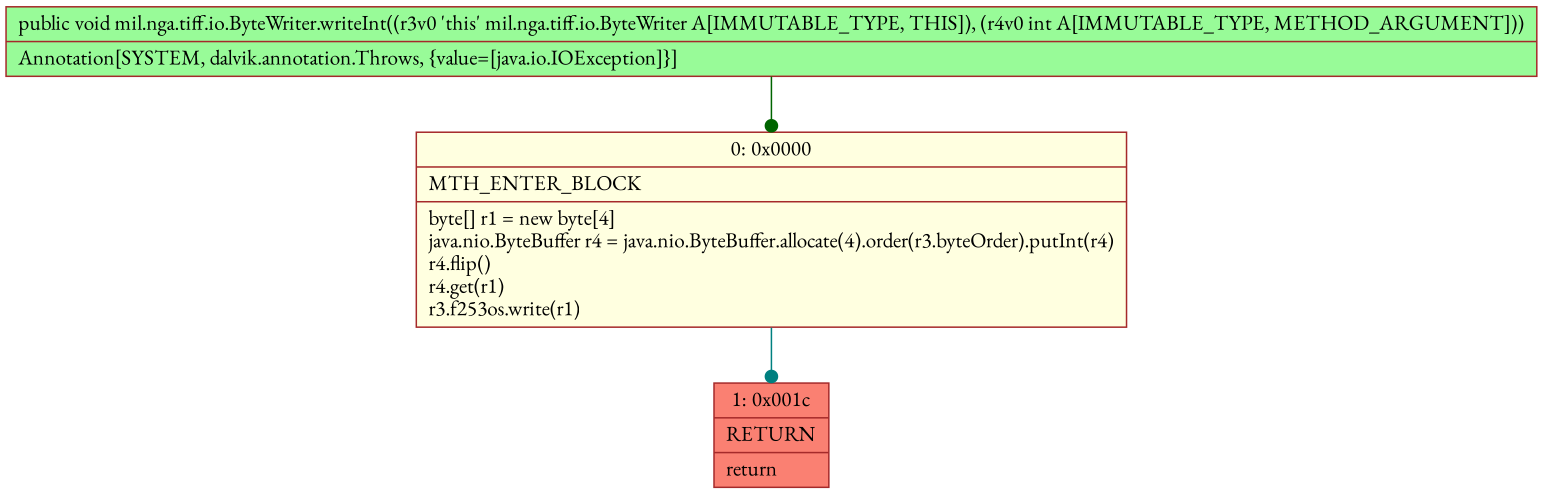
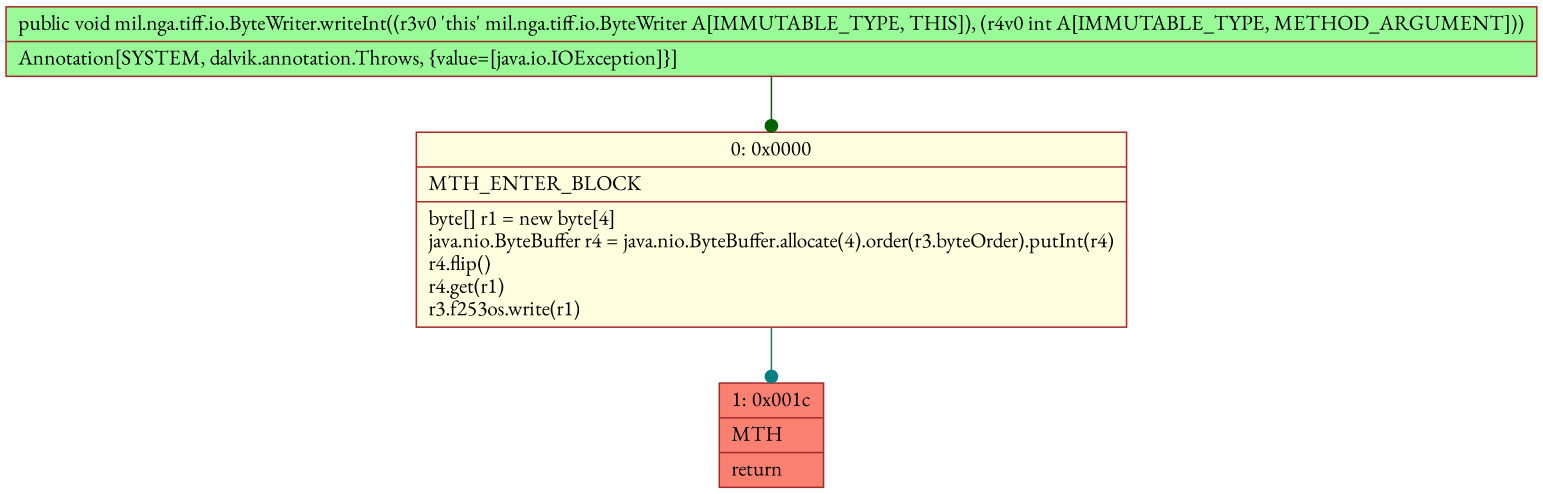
node "1: 0x001c": text "RETURN" -> "MTH"
